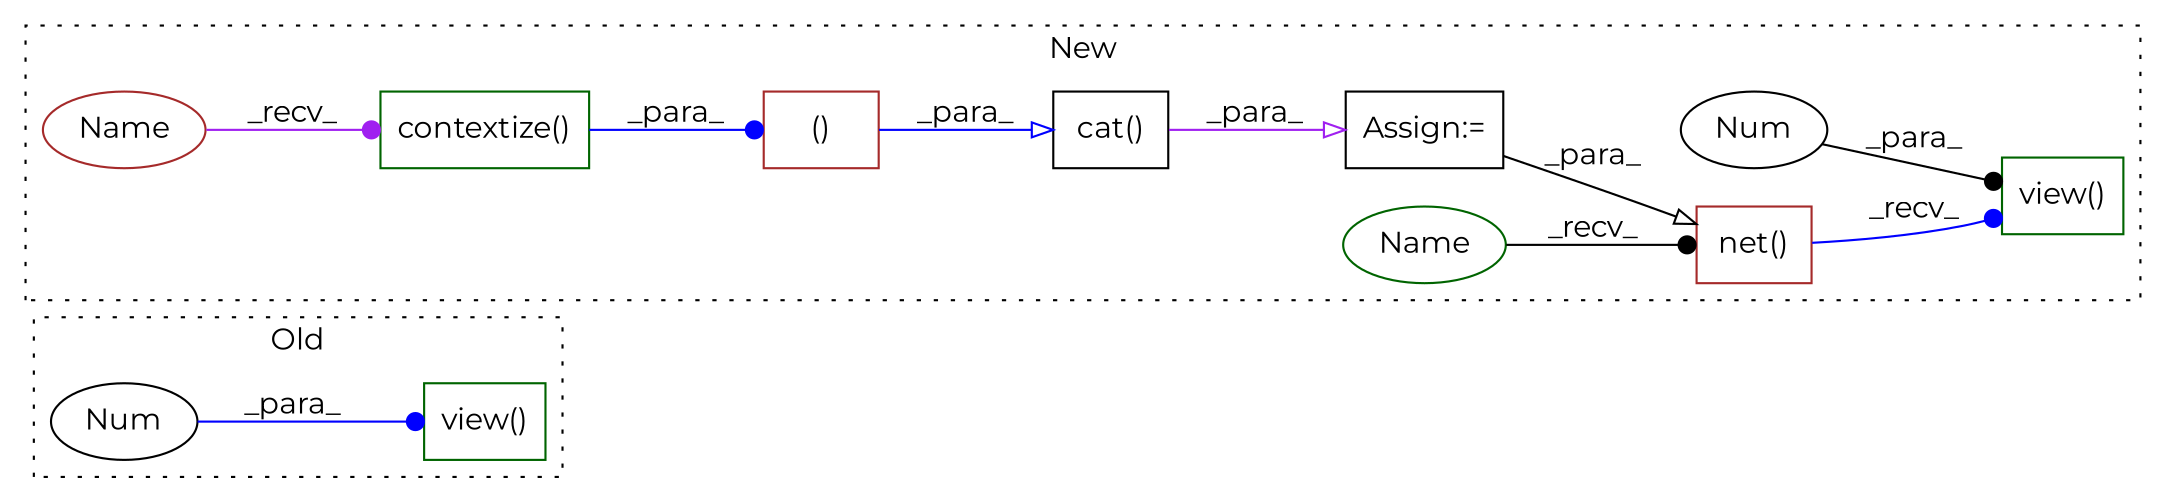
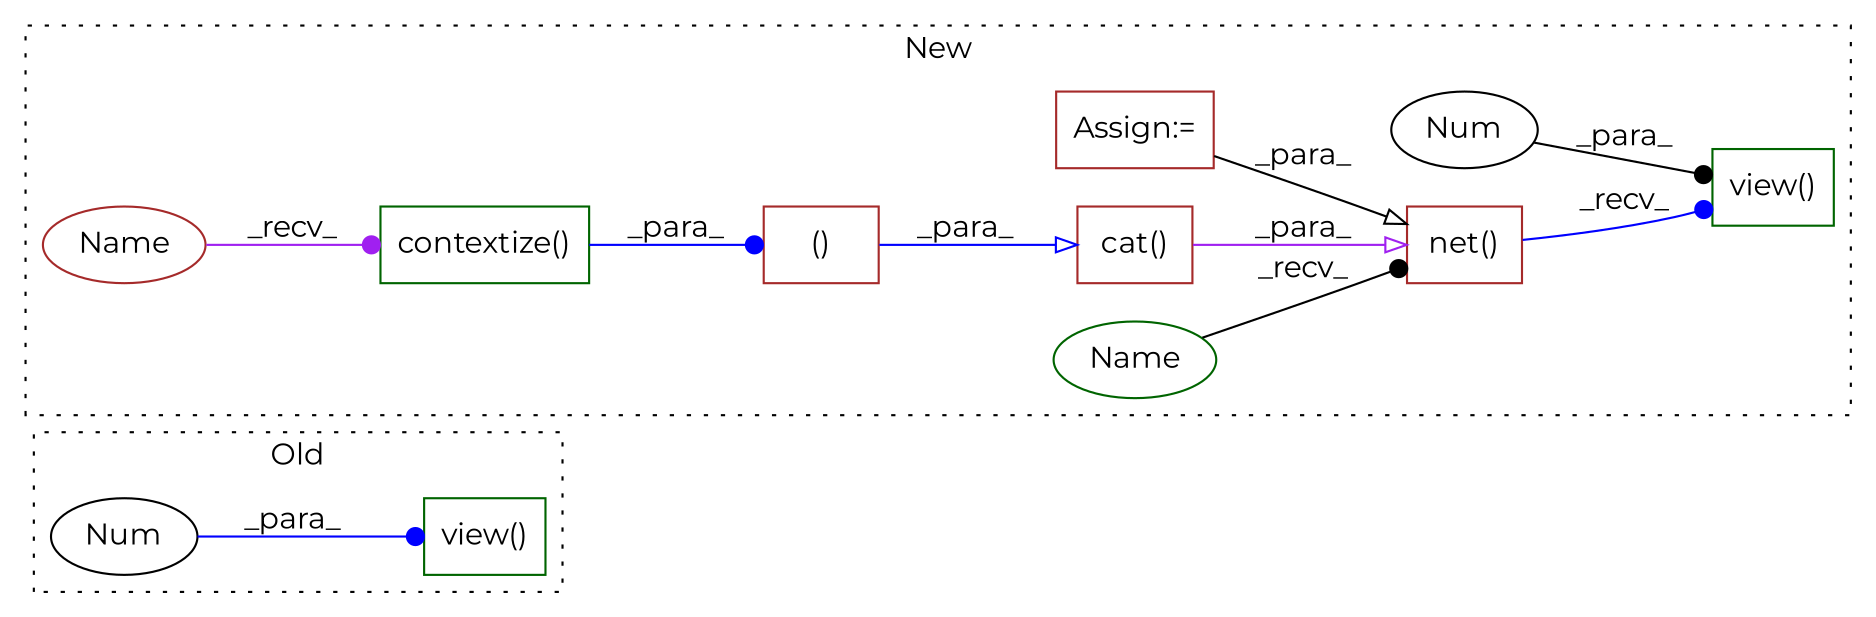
node "cat()": color black -> brown
edge "cat()" -> "Assign:=": now "cat()" -> "net()"
node "Assign:=": color black -> brown
